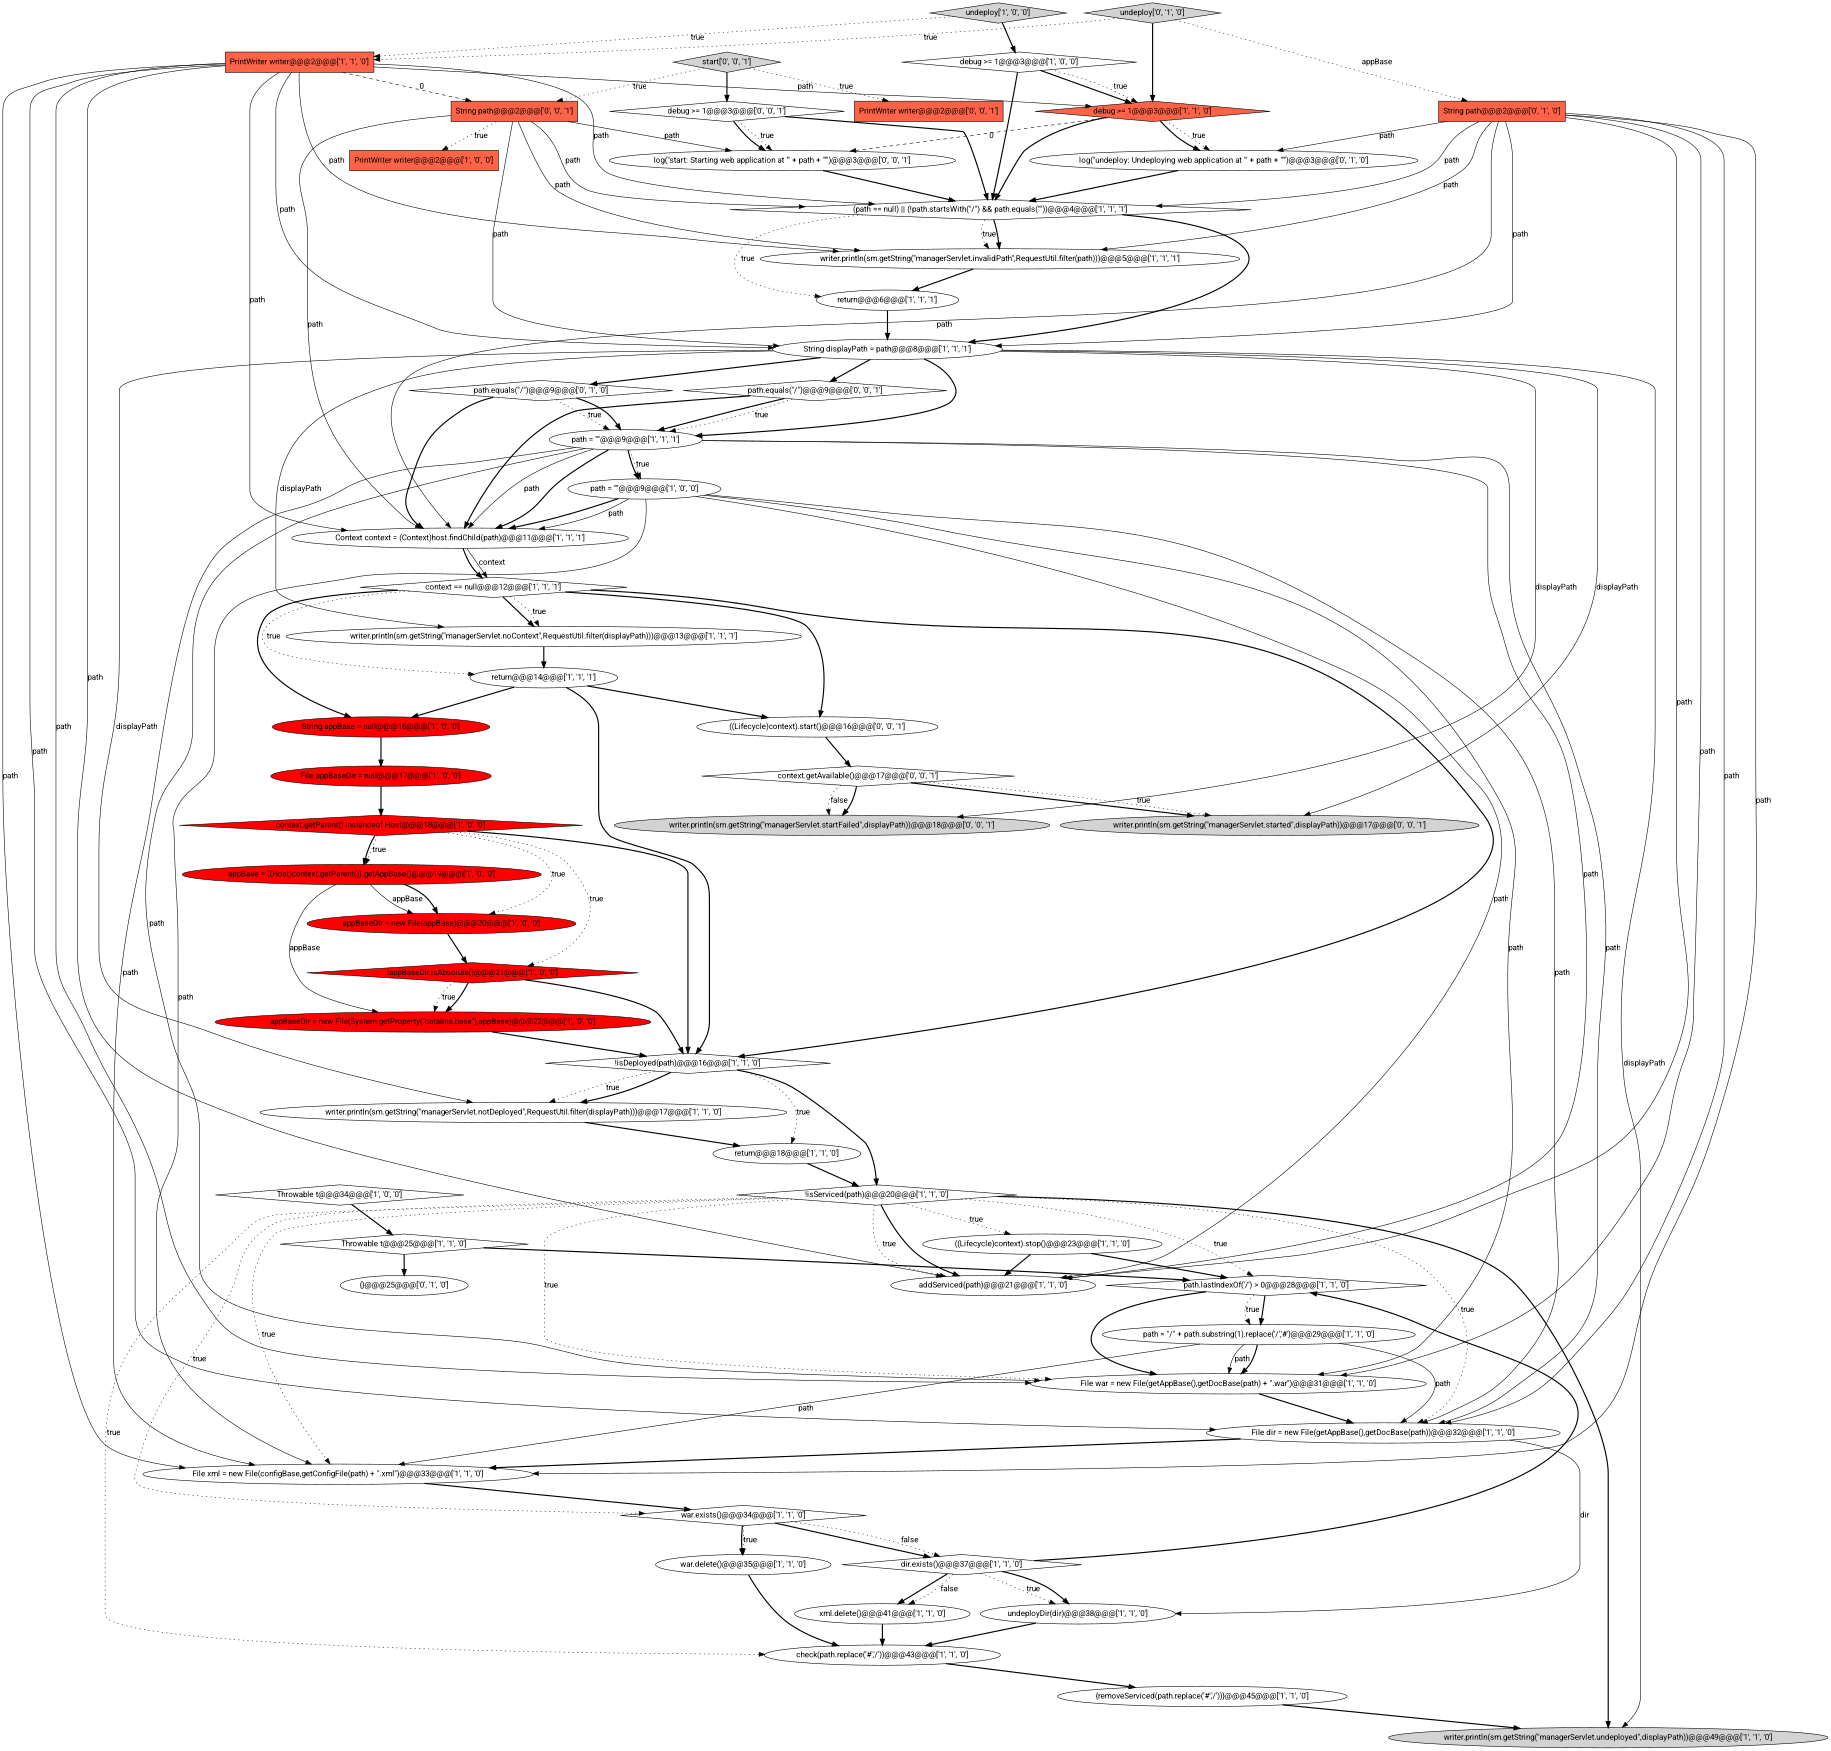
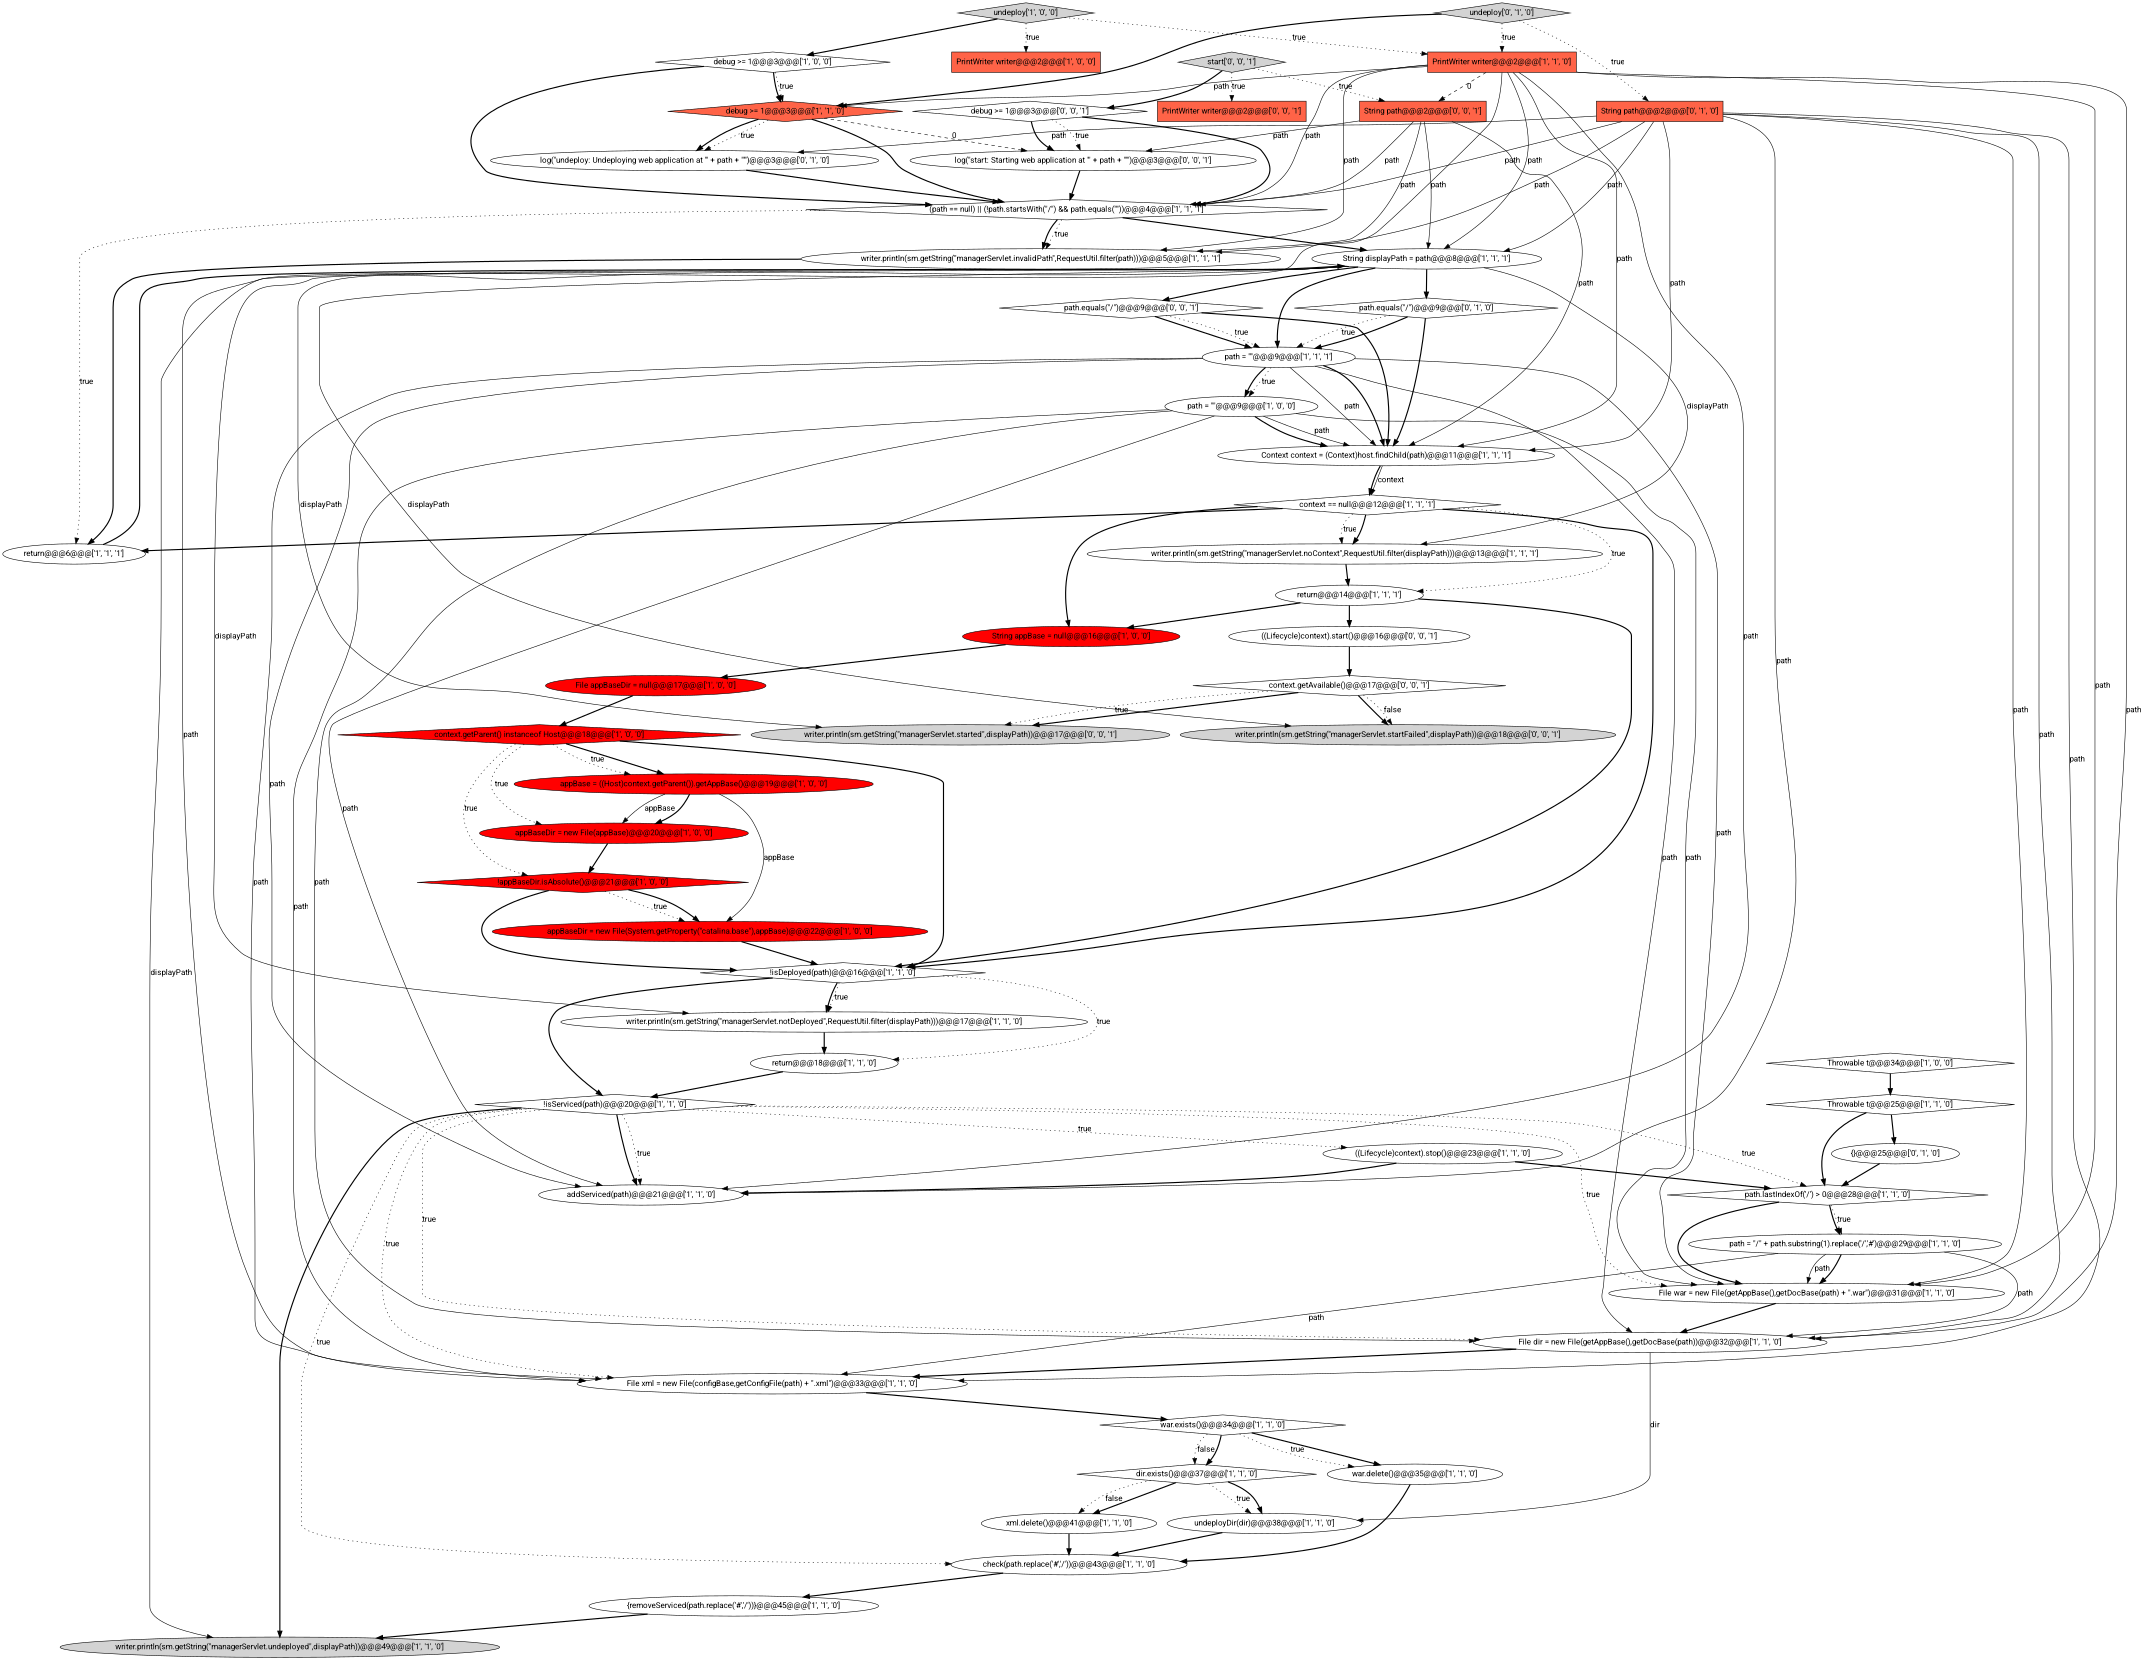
edge "undeploy['0', '1', '0']" -> "String path@@@2@@@['0', '1', '0']": label "appBase" -> "true"
edge "String path@@@2@@@['0', '0', '1']" -> "PrintWriter writer@@@2@@@['1', '0', '0']": now "undeploy['1', '0', '0']" -> "PrintWriter writer@@@2@@@['1', '0', '0']"
edge "context == null@@@12@@@['1', '1', '1']" -> "((Lifecycle)context).start()@@@16@@@['0', '0', '1']": now "context == null@@@12@@@['1', '1', '1']" -> "return@@@6@@@['1', '1', '1']"
edge "!isServiced(path)@@@20@@@['1', '1', '0']" -> "war.exists()@@@34@@@['1', '1', '0']": removed, label "true"
edge "dir.exists()@@@37@@@['1', '1', '0']" -> "path.lastIndexOf('/') > 0@@@28@@@['1', '1', '0']": now "{}@@@25@@@['0', '1', '0']" -> "path.lastIndexOf('/') > 0@@@28@@@['1', '1', '0']"
